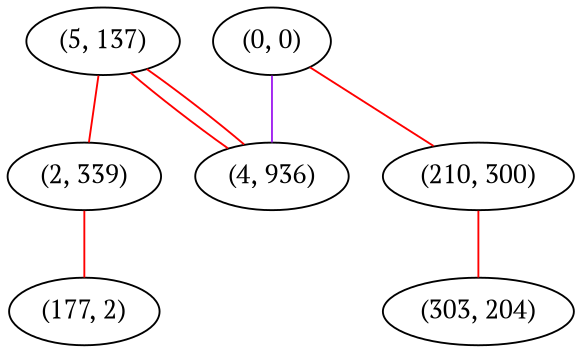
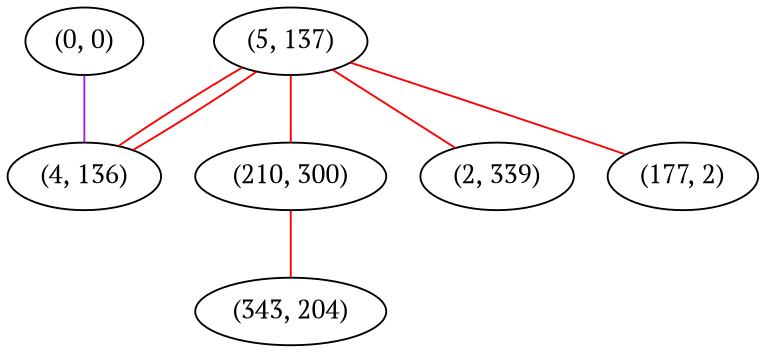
edge "(0, 0)" -- "(210, 300)": now "(5, 137)" -- "(210, 300)"
node "(4, 936)": label "(4, 936)" -> "(4, 136)"
edge "(2, 339)" -- "(177, 2)": now "(5, 137)" -- "(177, 2)"
node "(303, 204)": label "(303, 204)" -> "(343, 204)"
